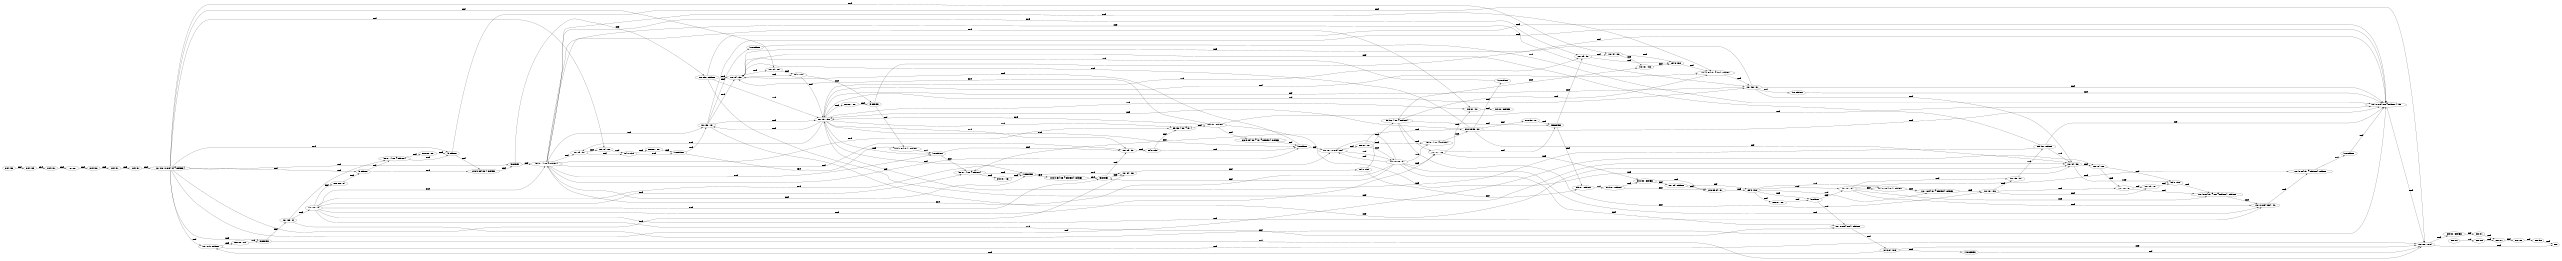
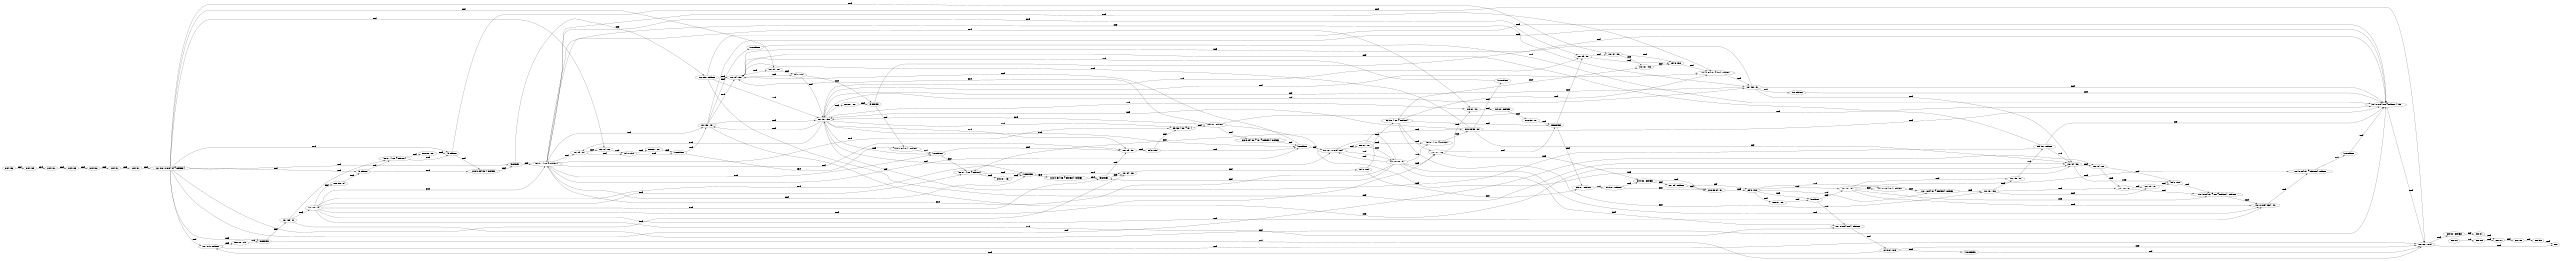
edge "cmovne rbp , rax" -> "cmp rbp , rcx": now "sub rcx , address" -> "cmp rbp , rcx"
node "xor r13": label "xor r13" -> "push r13"
